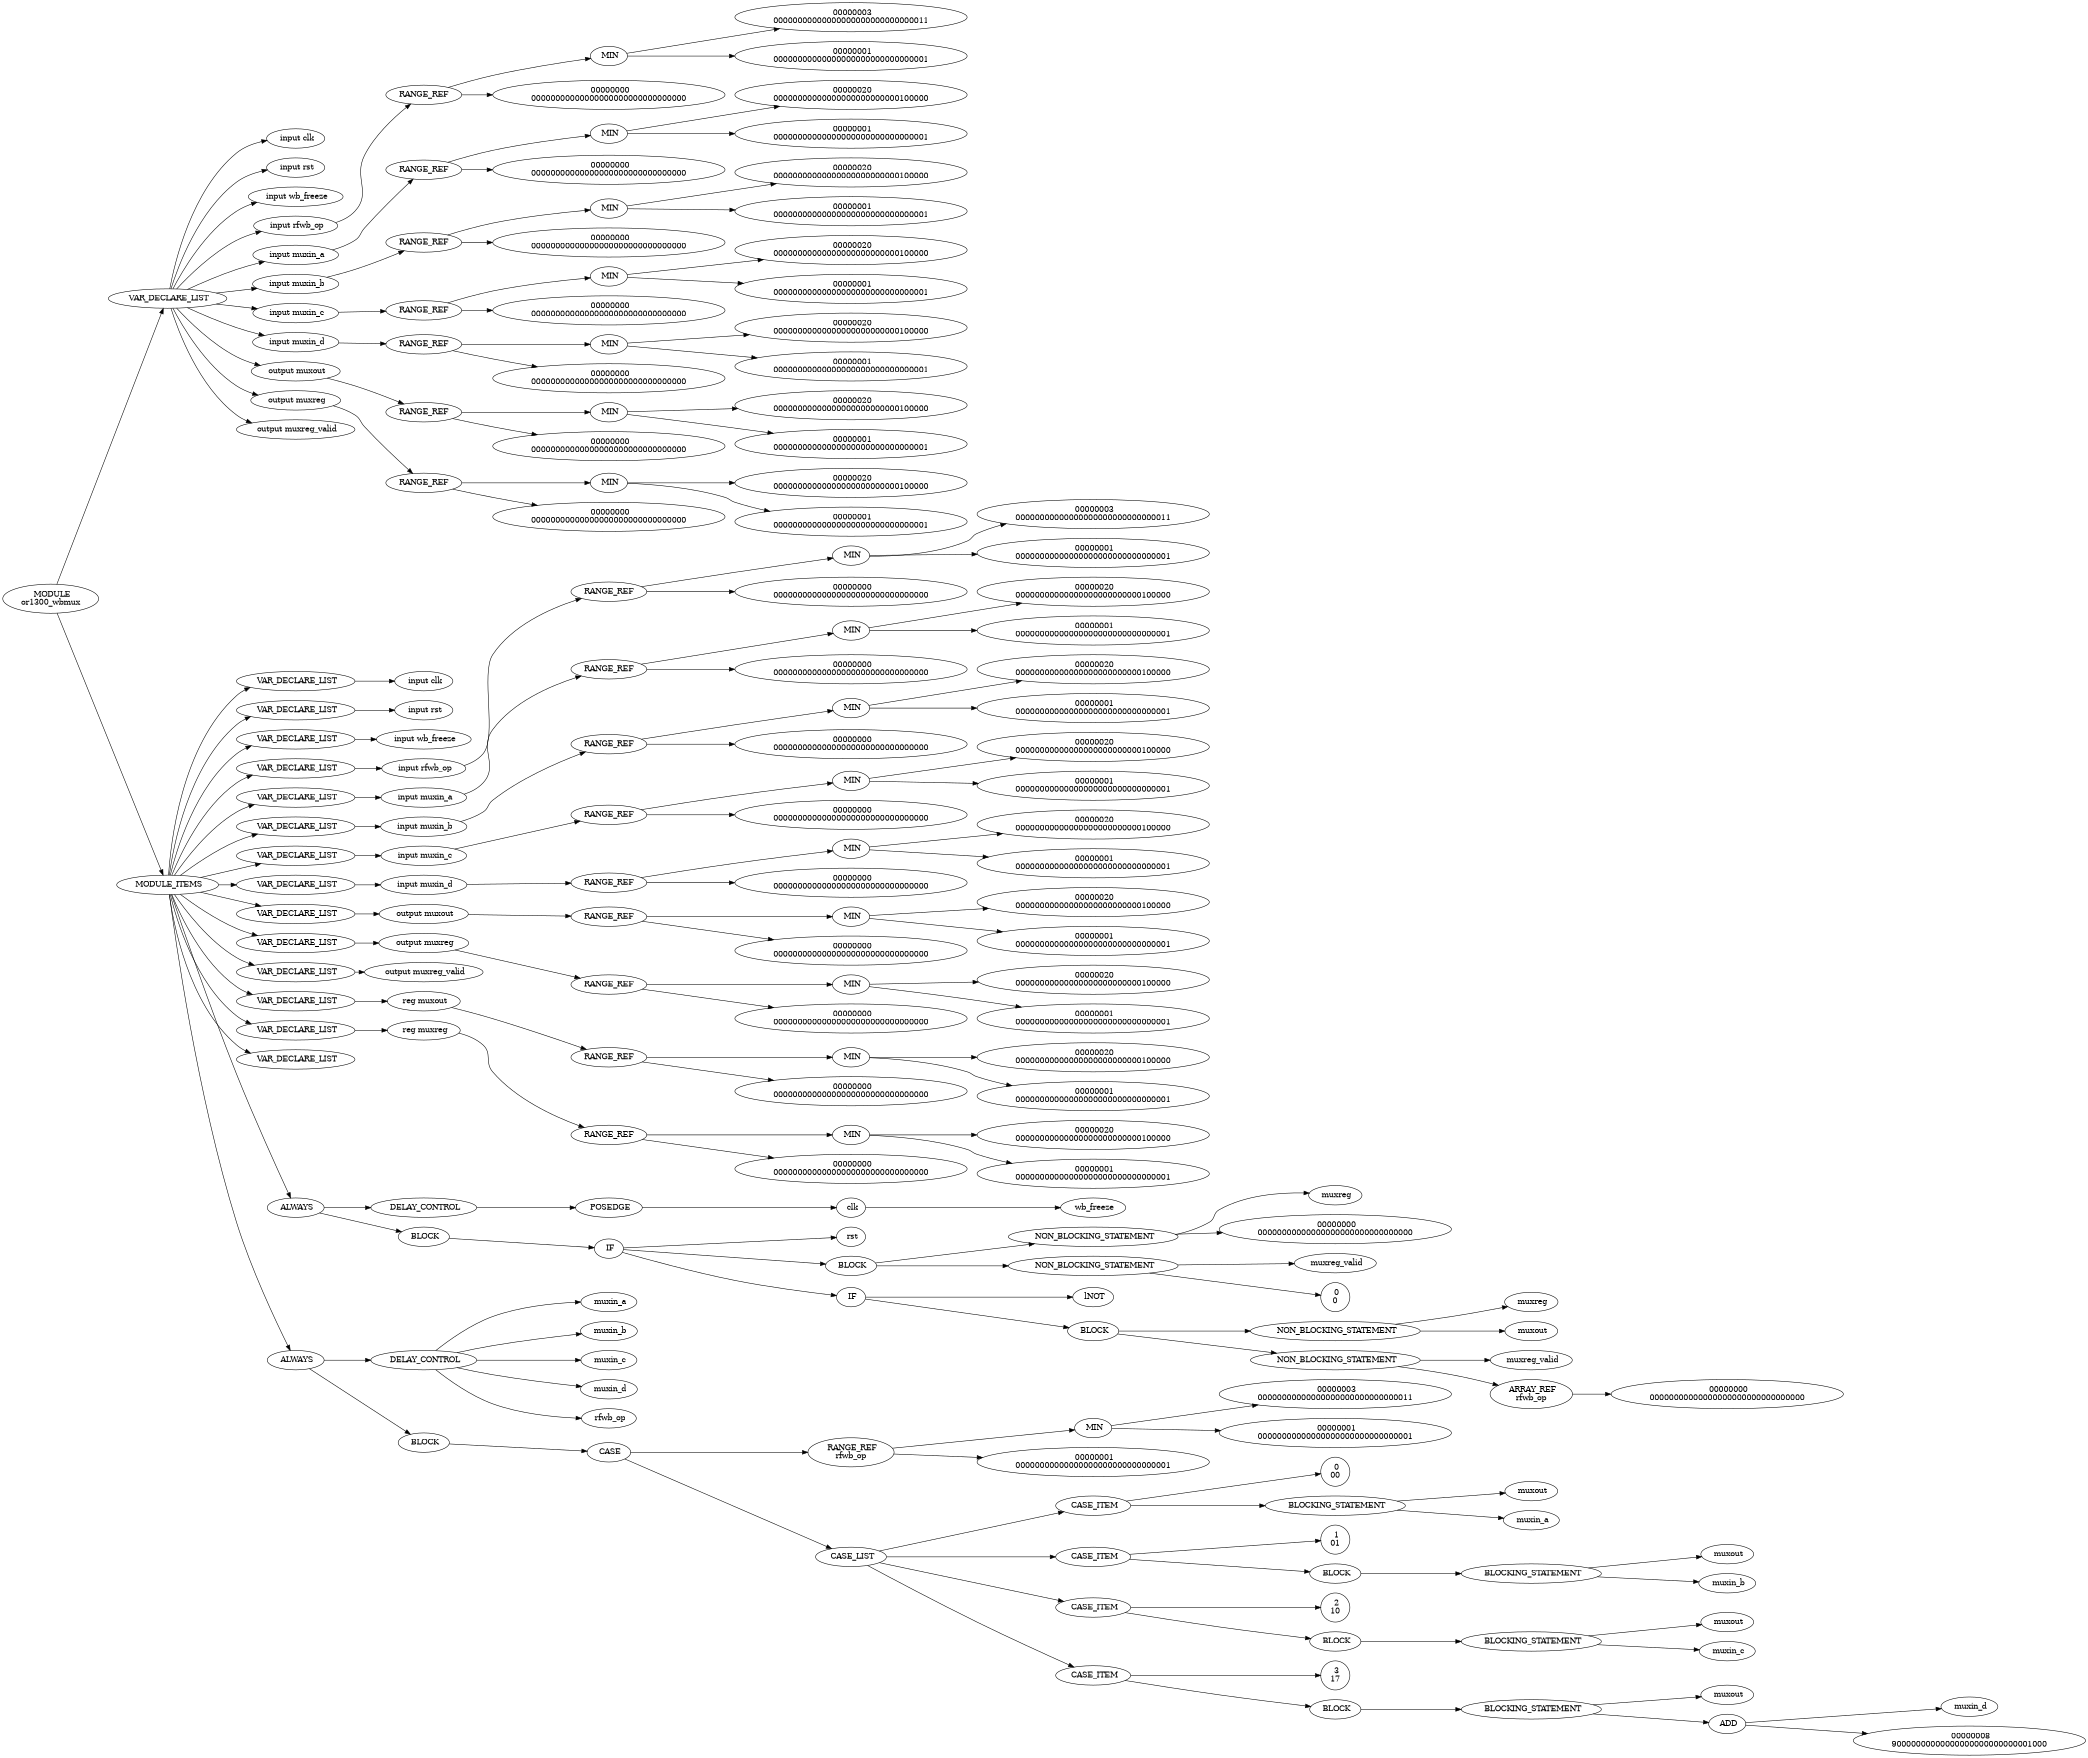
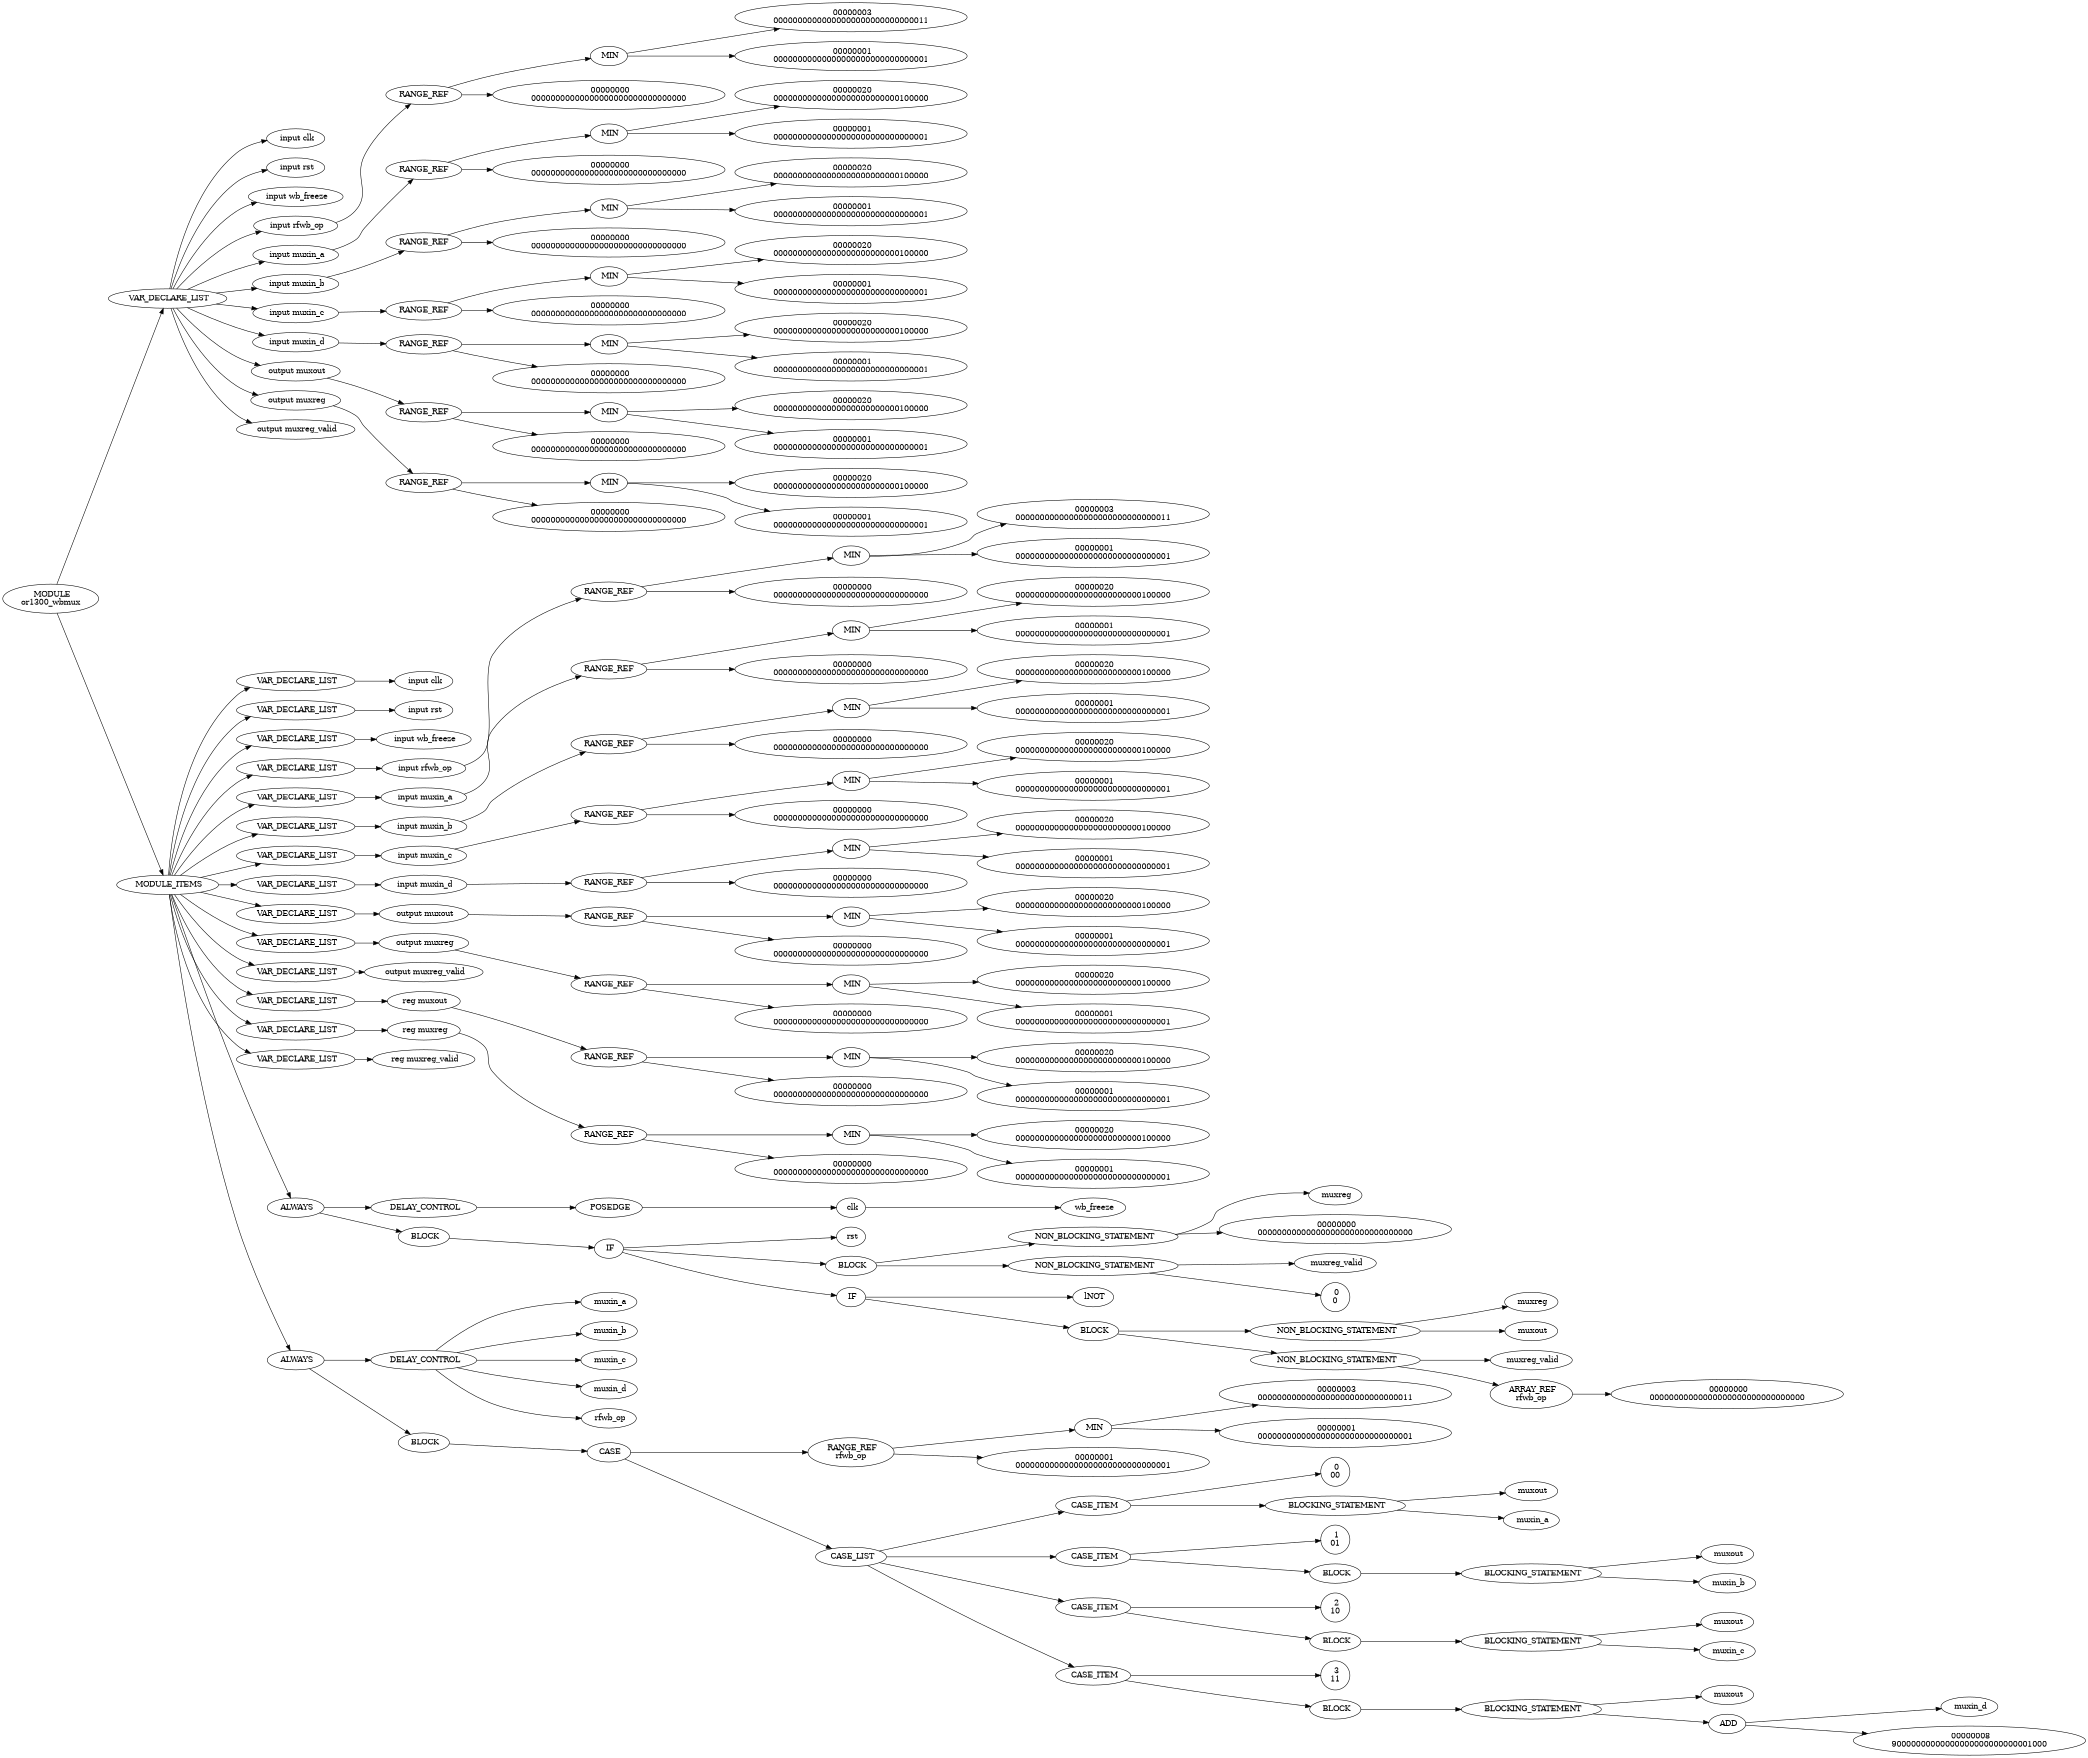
node "reg muxreg_valid": added
node "3": text "17" -> "11"
